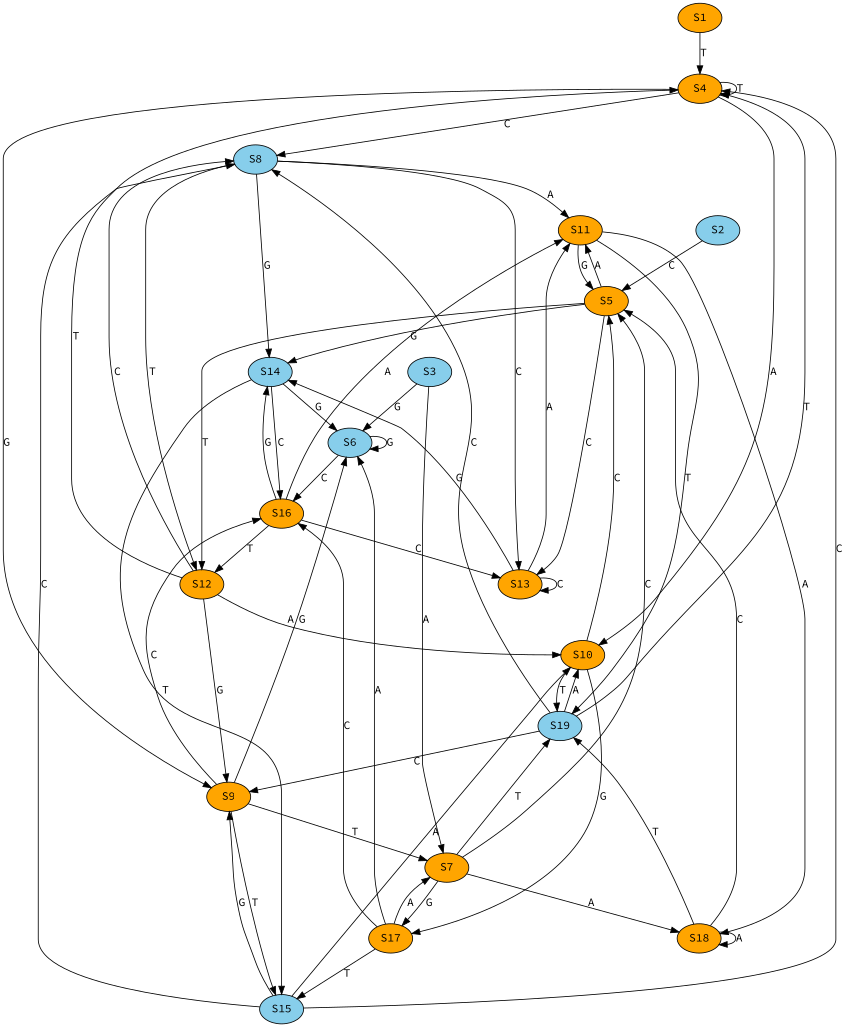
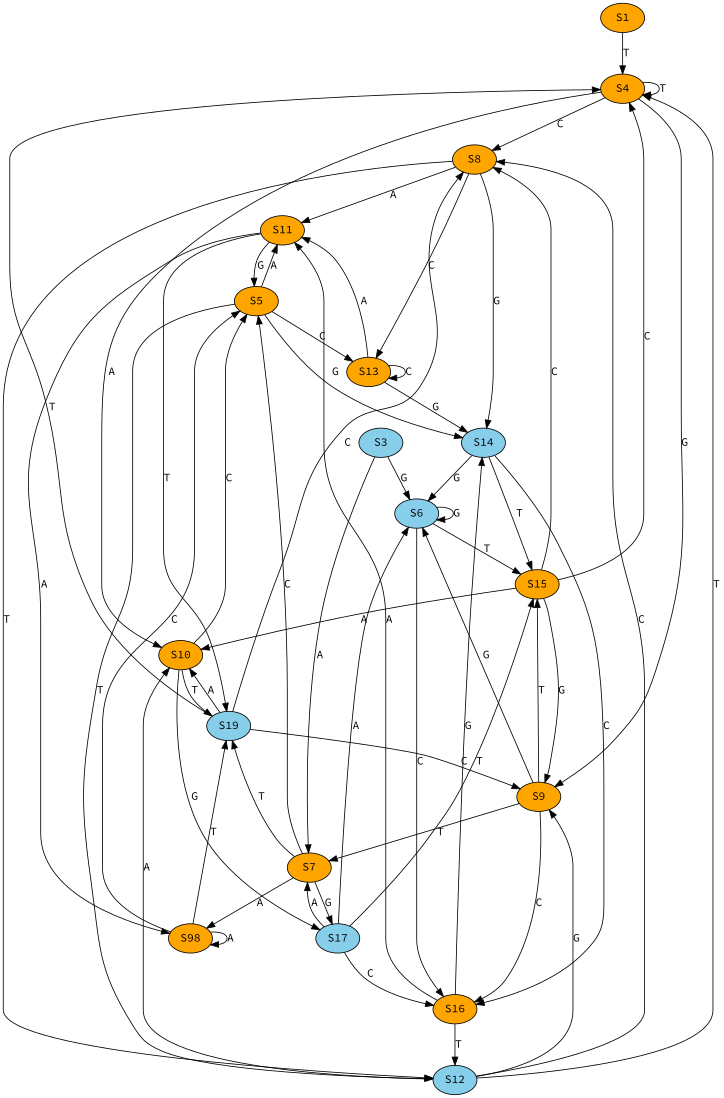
node "S8": fillcolor skyblue -> orange
node "S2": removed
edge "S6" -> "S15": added, label "T"
edge "S16" -> "S13": removed, label "C"
node "S12": fillcolor orange -> skyblue
node "S17": fillcolor orange -> skyblue
node "S18": label "S18" -> "S98"
node "S15": fillcolor skyblue -> orange
